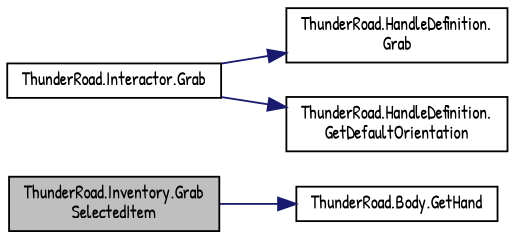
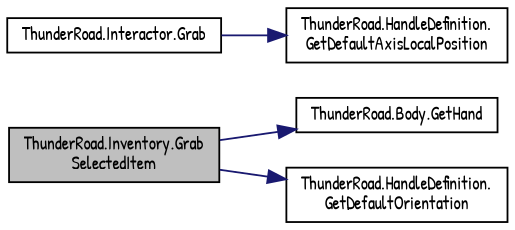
node "ThunderRoad.HandleDefinition. Grab": label "ThunderRoad.HandleDefinition. Grab" -> "ThunderRoad.HandleDefinition. GetDefaultAxisLocalPosition"
edge "ThunderRoad.Interactor.Grab" -> "ThunderRoad.HandleDefinition. GetDefaultOrientation": now "ThunderRoad.Inventory.Grab SelectedItem" -> "ThunderRoad.HandleDefinition. GetDefaultOrientation"
